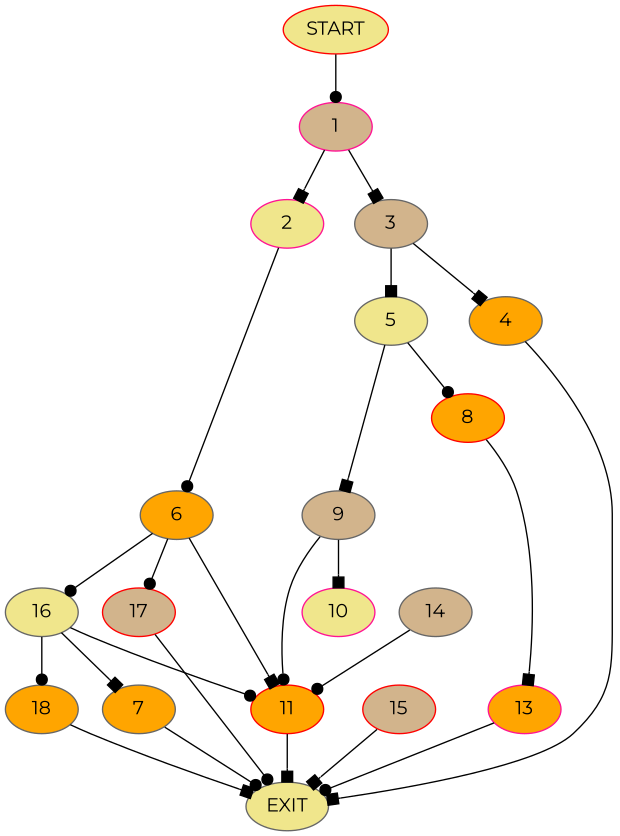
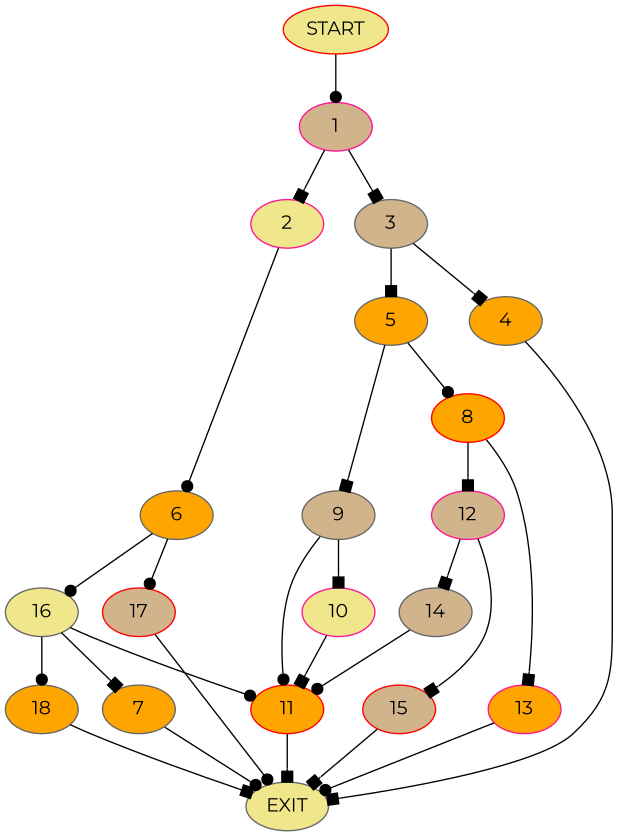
node "5": fillcolor khaki -> orange
node "12": added
edge "6" -> "11": now "10" -> "11"
